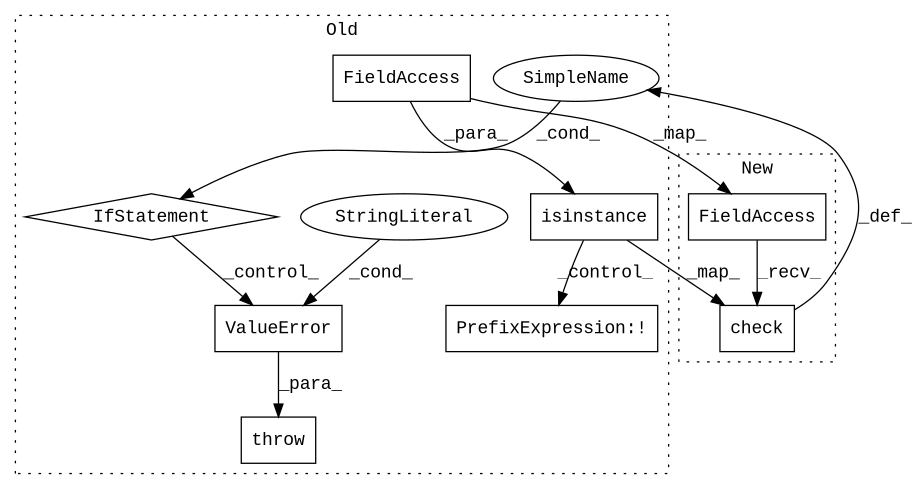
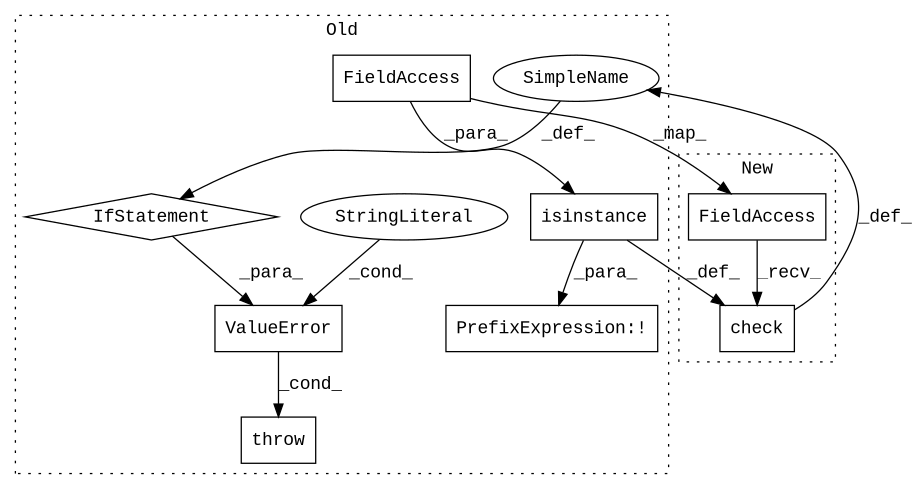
edge "SimpleName" -> "IfStatement": label "_cond_" -> "_def_"
edge "IfStatement" -> "ValueError": label "_control_" -> "_para_"
edge "isinstance" -> "PrefixExpression:!": label "_control_" -> "_para_"
edge "isinstance" -> "check": label "_map_" -> "_def_"
edge "ValueError" -> "throw": label "_para_" -> "_cond_"
